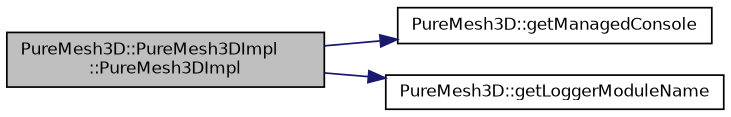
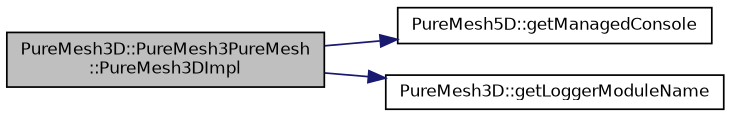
node "PureMesh3D::getManagedConsole": label "PureMesh3D::getManagedConsole" -> "PureMesh5D::getManagedConsole"
node "PureMesh3D::PureMesh3DImpl ::PureMesh3DImpl": label "PureMesh3D::PureMesh3DImpl ::PureMesh3DImpl" -> "PureMesh3D::PureMesh3PureMesh ::PureMesh3DImpl"
